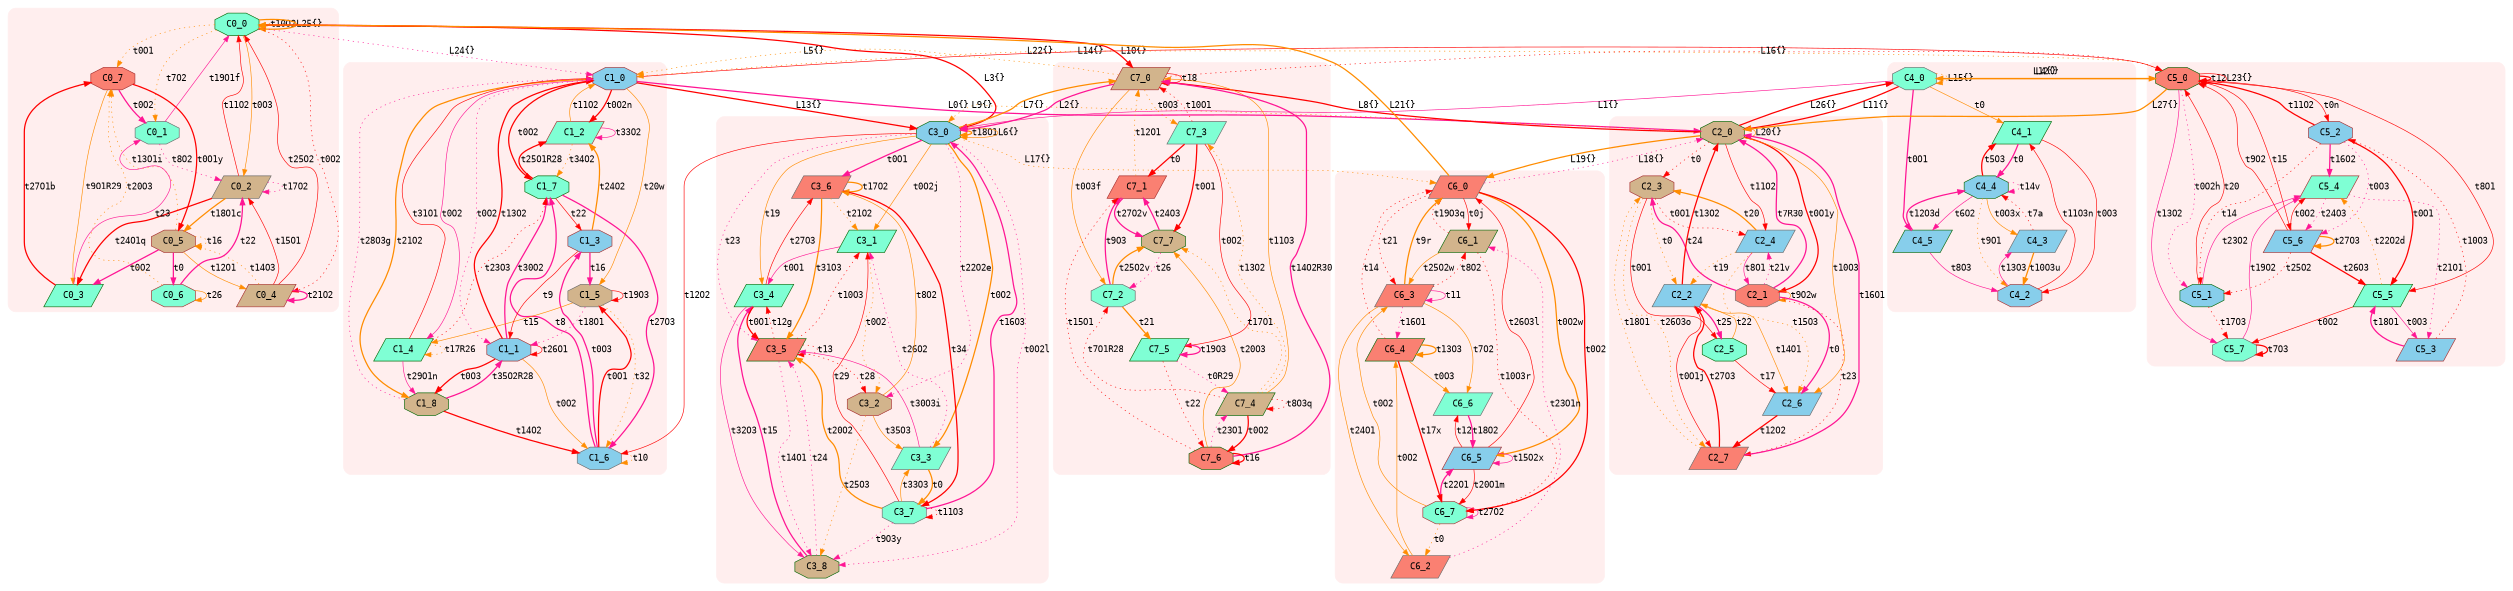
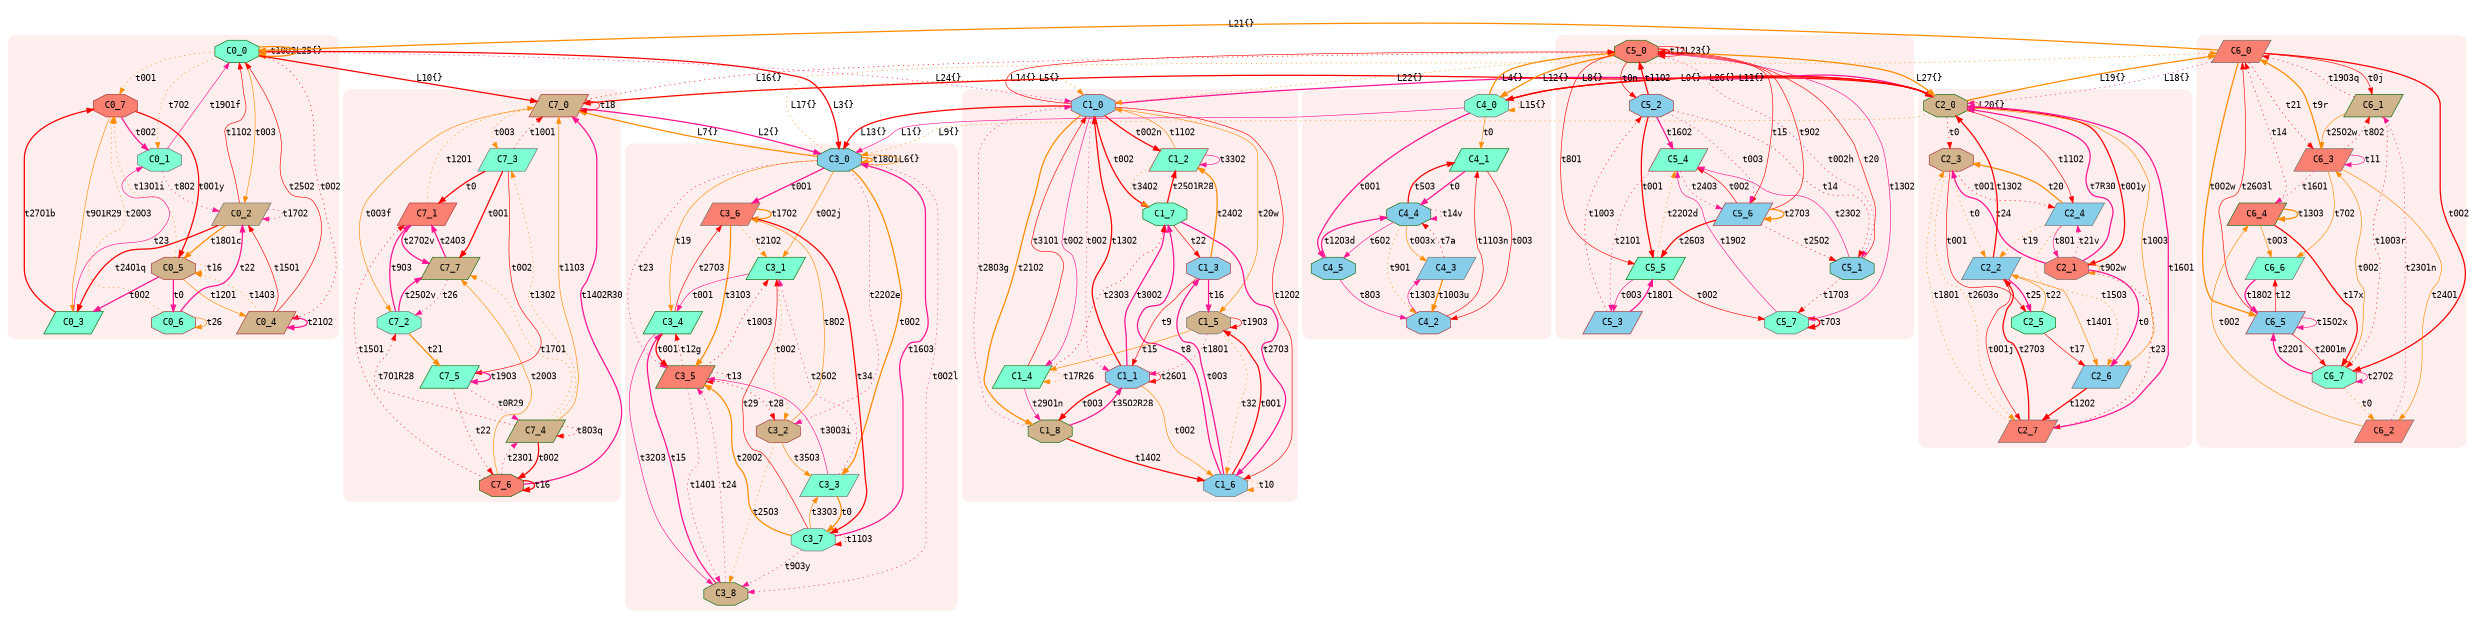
edge "C3_0" -> "C1_6": now "C1_0" -> "C1_6"
node "C7_7": shape octagon -> parallelogram
node "C4_5": shape parallelogram -> octagon
edge "C7_2" -> "C7_7": color darkorange -> deeppink
